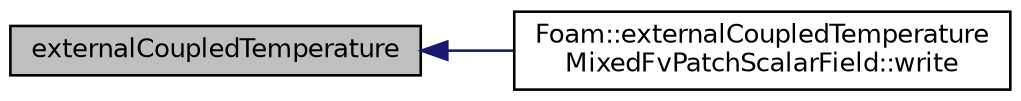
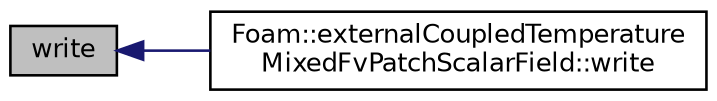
node "externalCoupledTemperature": label "externalCoupledTemperature" -> "write"
